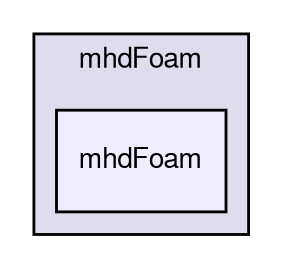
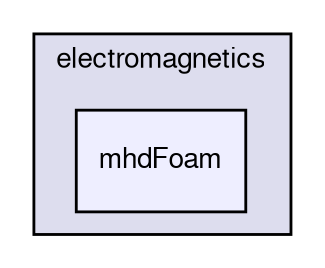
cluster "mhdFoam": label "mhdFoam" -> "electromagnetics"
